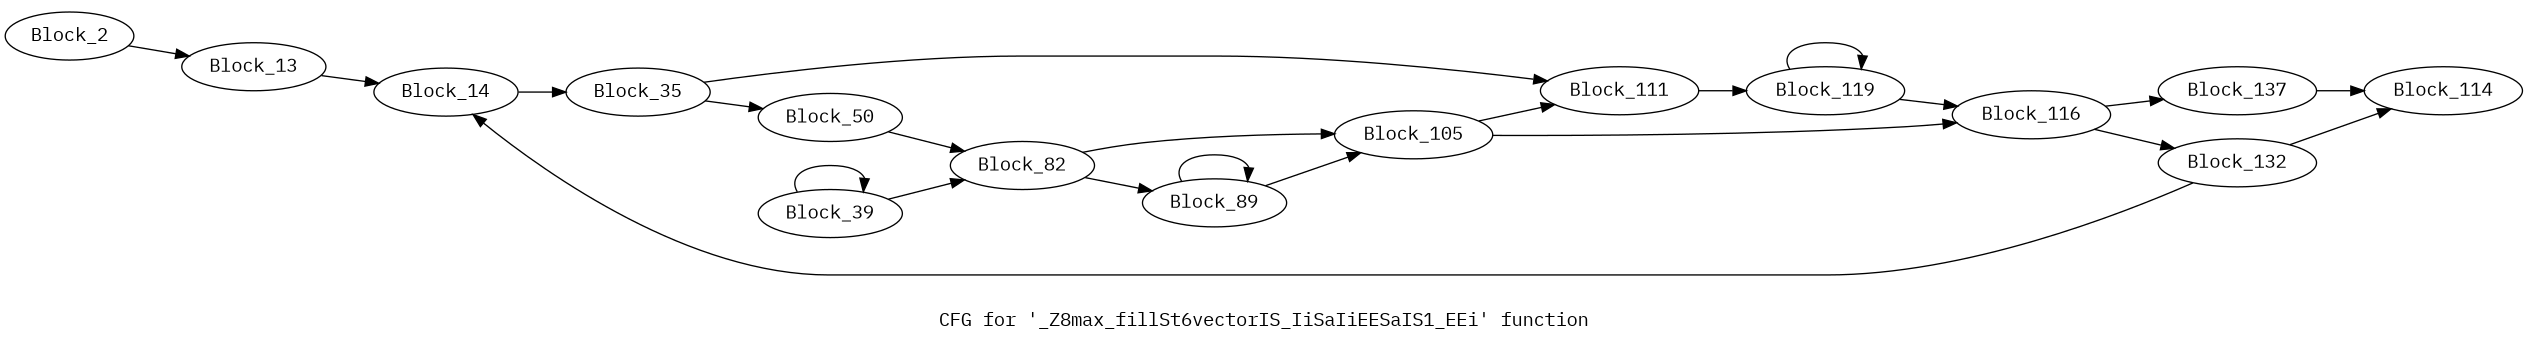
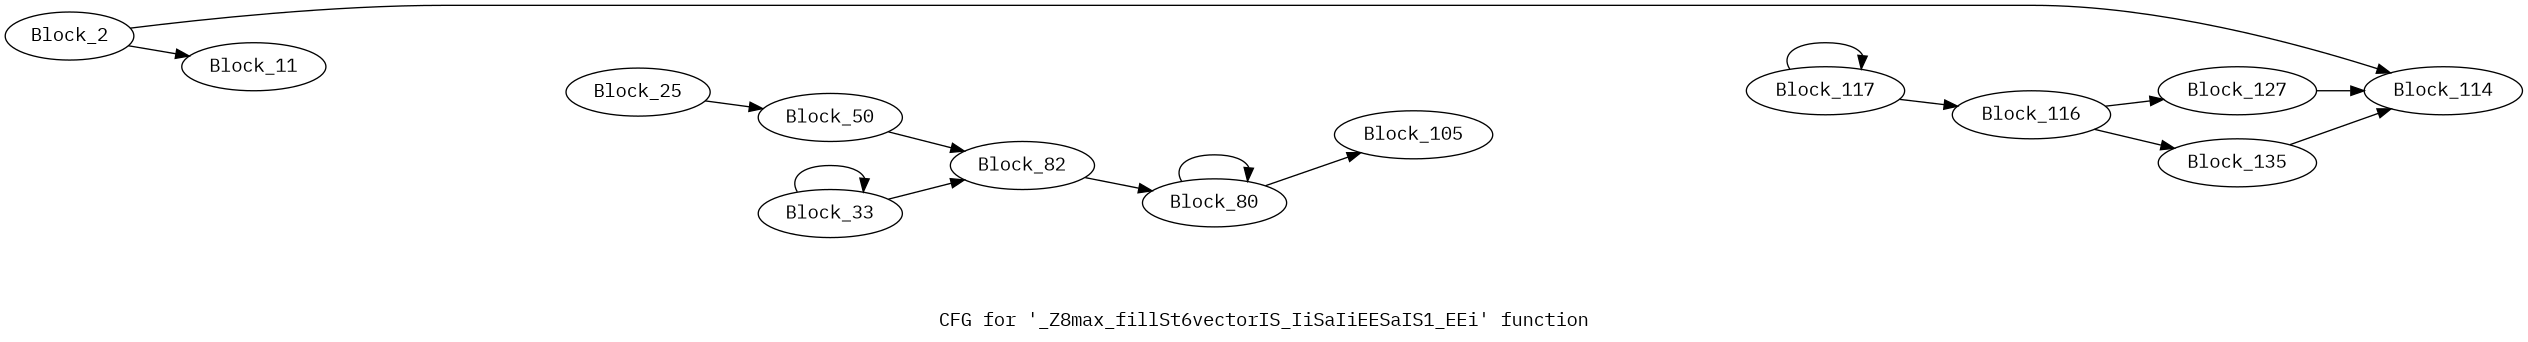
edge "Block_2" -> "Block_114": added
node "Block_13": label "Block_13" -> "Block_11"
node "Block_111": removed
node "Block_119": label "Block_119" -> "Block_117"
node "Block_137": label "Block_137" -> "Block_127"
node "Block_14": removed
node "Block_35": label "Block_35" -> "Block_25"
edge "Block_105" -> "Block_116": removed
edge "Block_82" -> "Block_105": removed
node "Block_132": label "Block_132" -> "Block_135"
node "Block_89": label "Block_89" -> "Block_80"
node "Block_39": label "Block_39" -> "Block_33"
